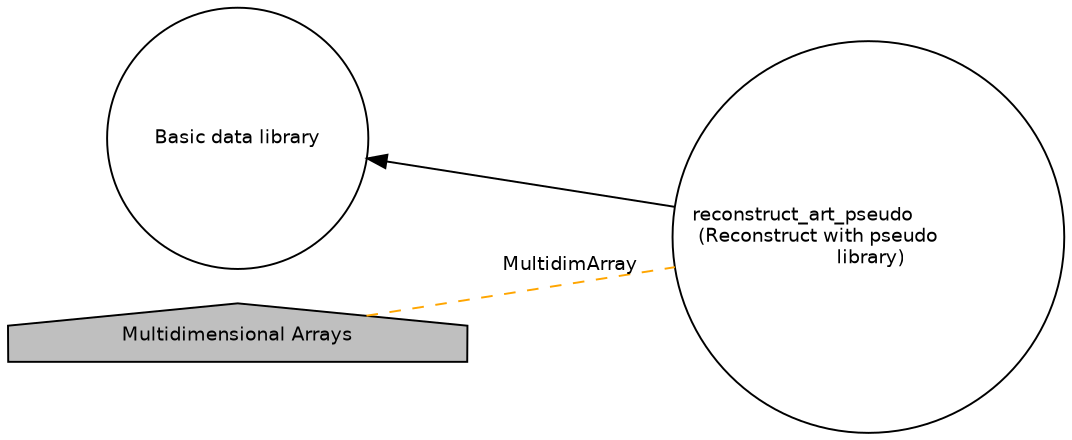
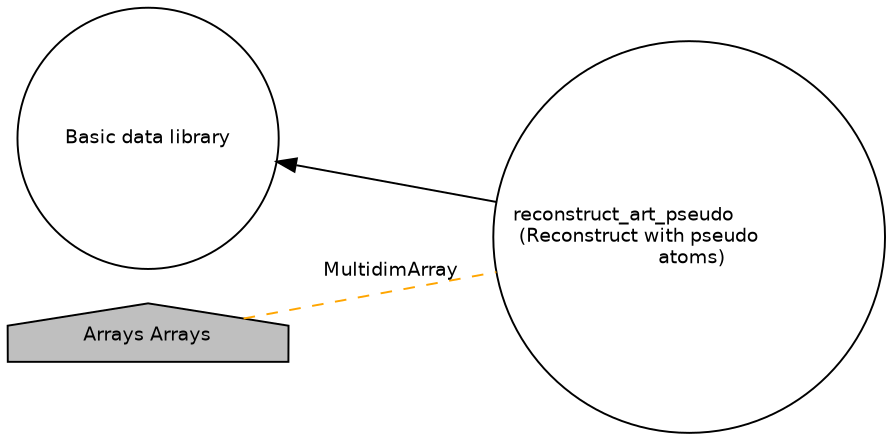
node "reconstruct_art_pseudo (Reconstruct with pseudo library)": label "reconstruct_art_pseudo (Reconstruct with pseudo library)" -> "reconstruct_art_pseudo (Reconstruct with pseudo atoms)"
node "Multidimensional Arrays": label "Multidimensional Arrays" -> "Arrays Arrays"
